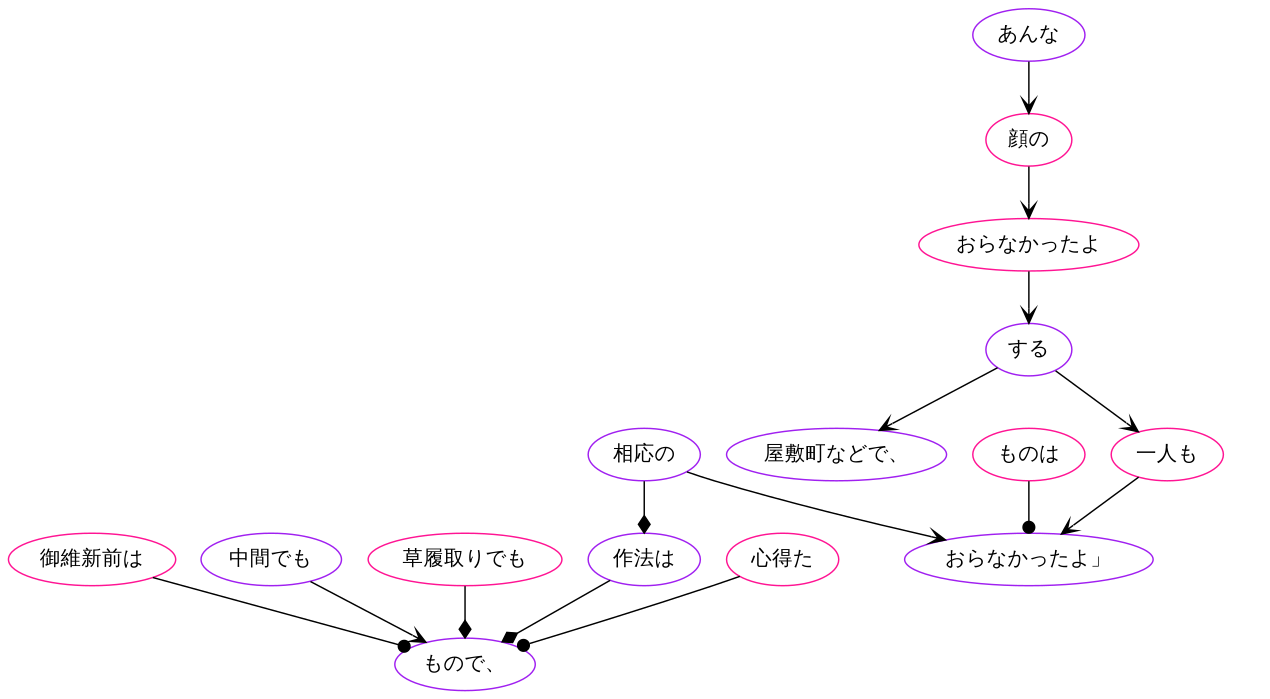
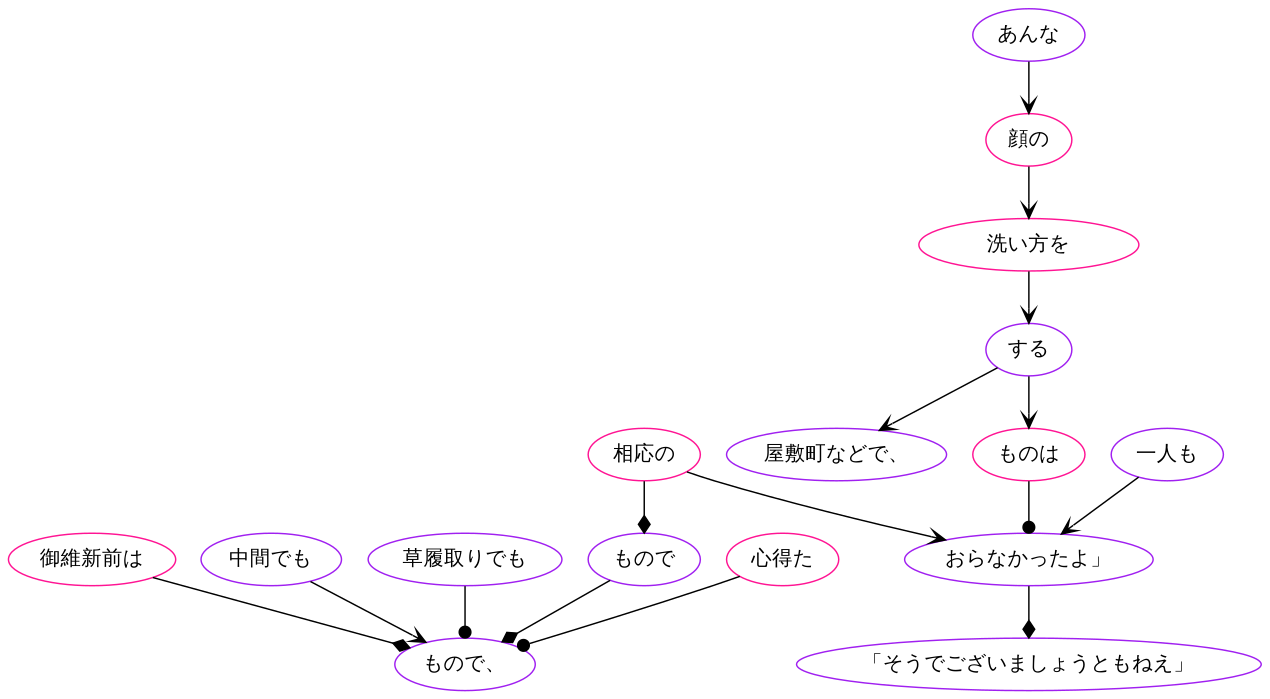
node "おらなかったよ": label "おらなかったよ" -> "洗い方を"
edge "する" -> "一人も": now "する" -> "ものは"
node "相応の": color purple -> deeppink
node "一人も": color deeppink -> purple
node "草履取りでも": color deeppink -> purple
node "作法は": label "作法は" -> "もので"
edge "草履取りでも" -> "もので、": arrowhead diamond -> dot
edge "御維新前は" -> "もので、": arrowhead dot -> diamond
node "「そうでございましょうともねえ」": added
